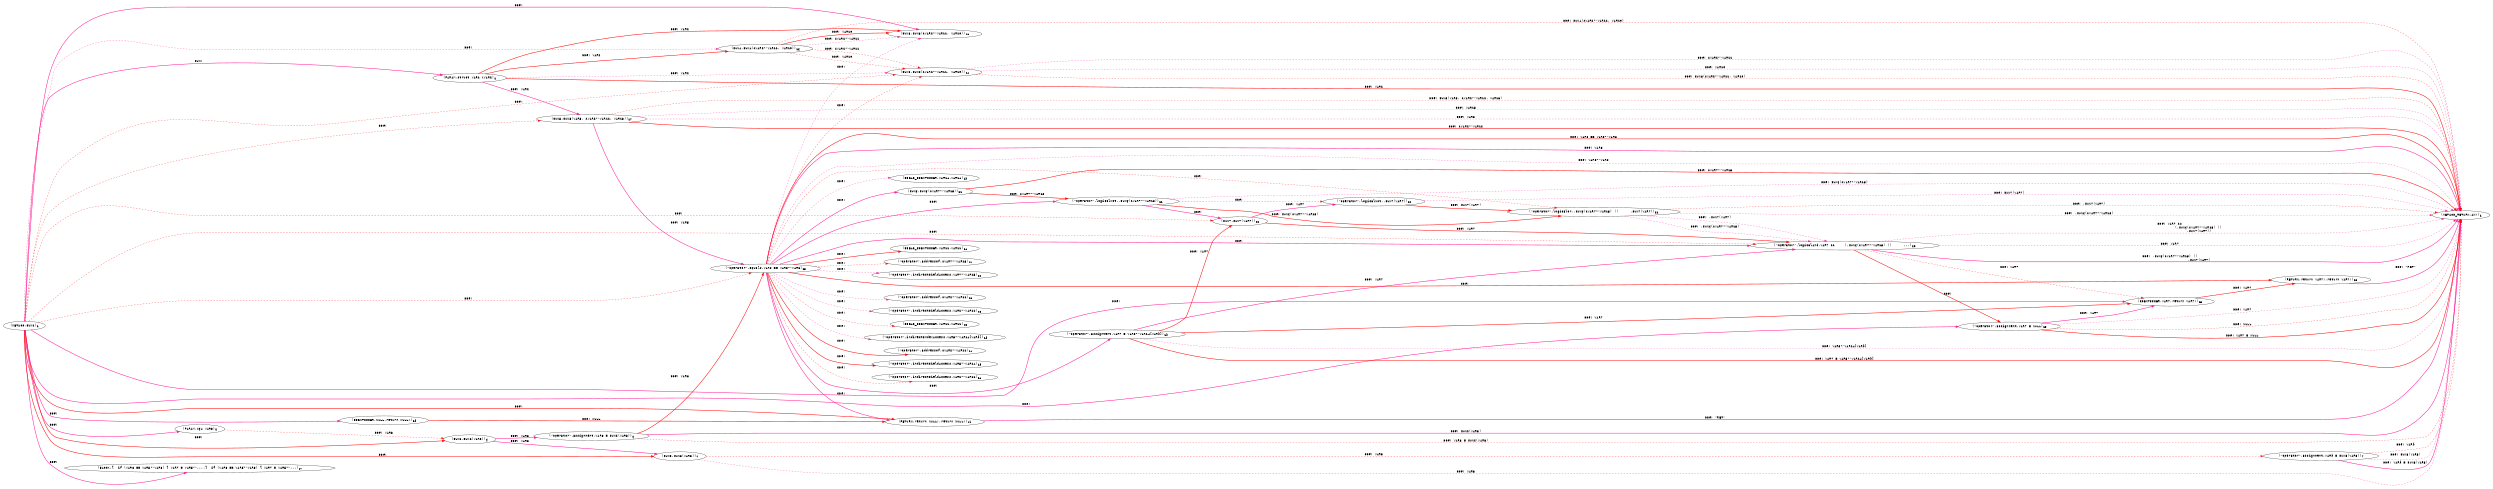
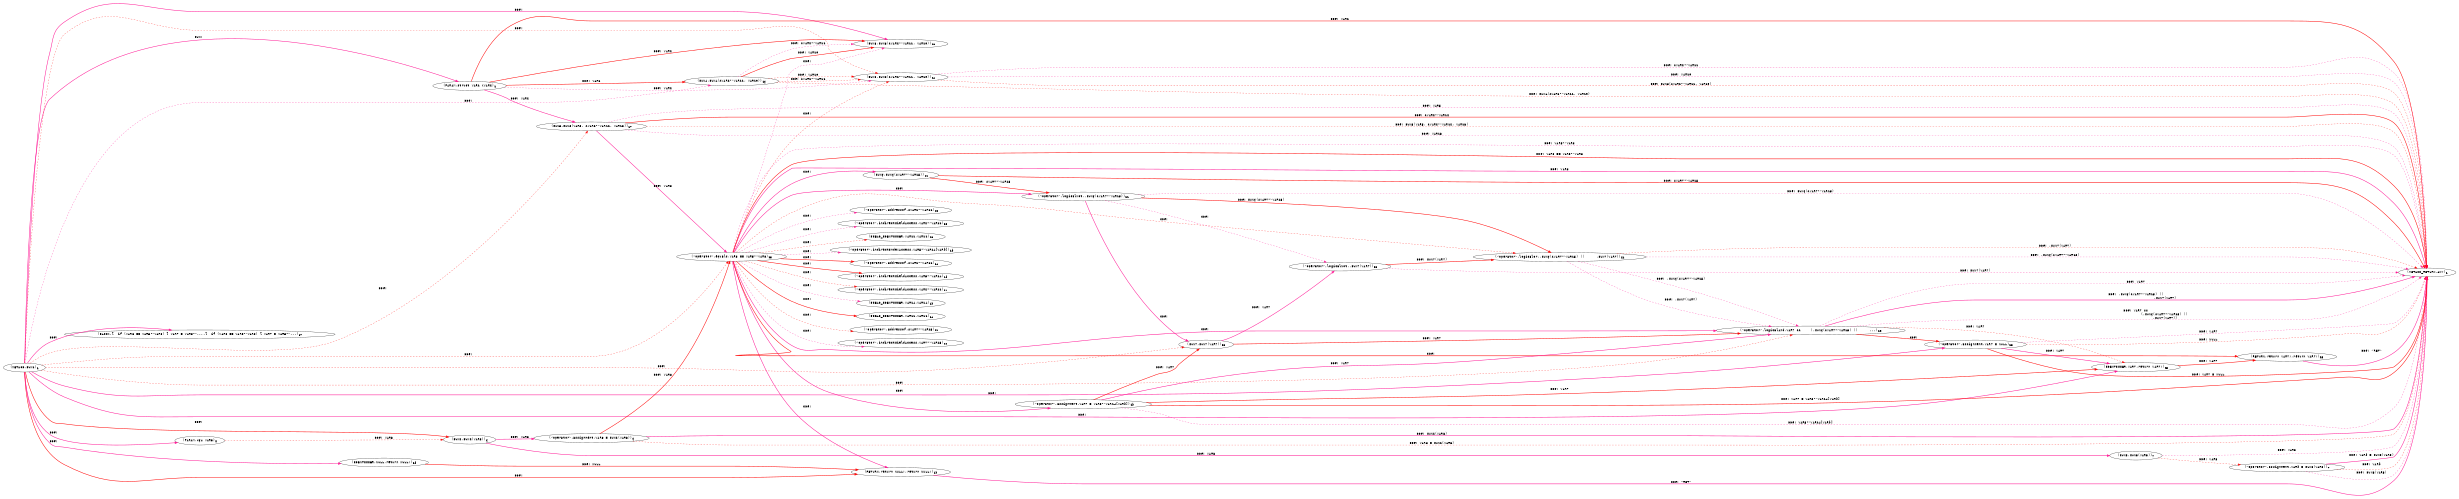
edge "(<operator>.logicalNot,!FUN6(&VAR7->VAR15))" -> "(<operator>.logicalNot,!FUN7(VAR7))": color red -> deeppink
edge "(METHOD,FUN1)" -> "(FUN3,FUN3(VAR3))": removed, label "DDG:"
